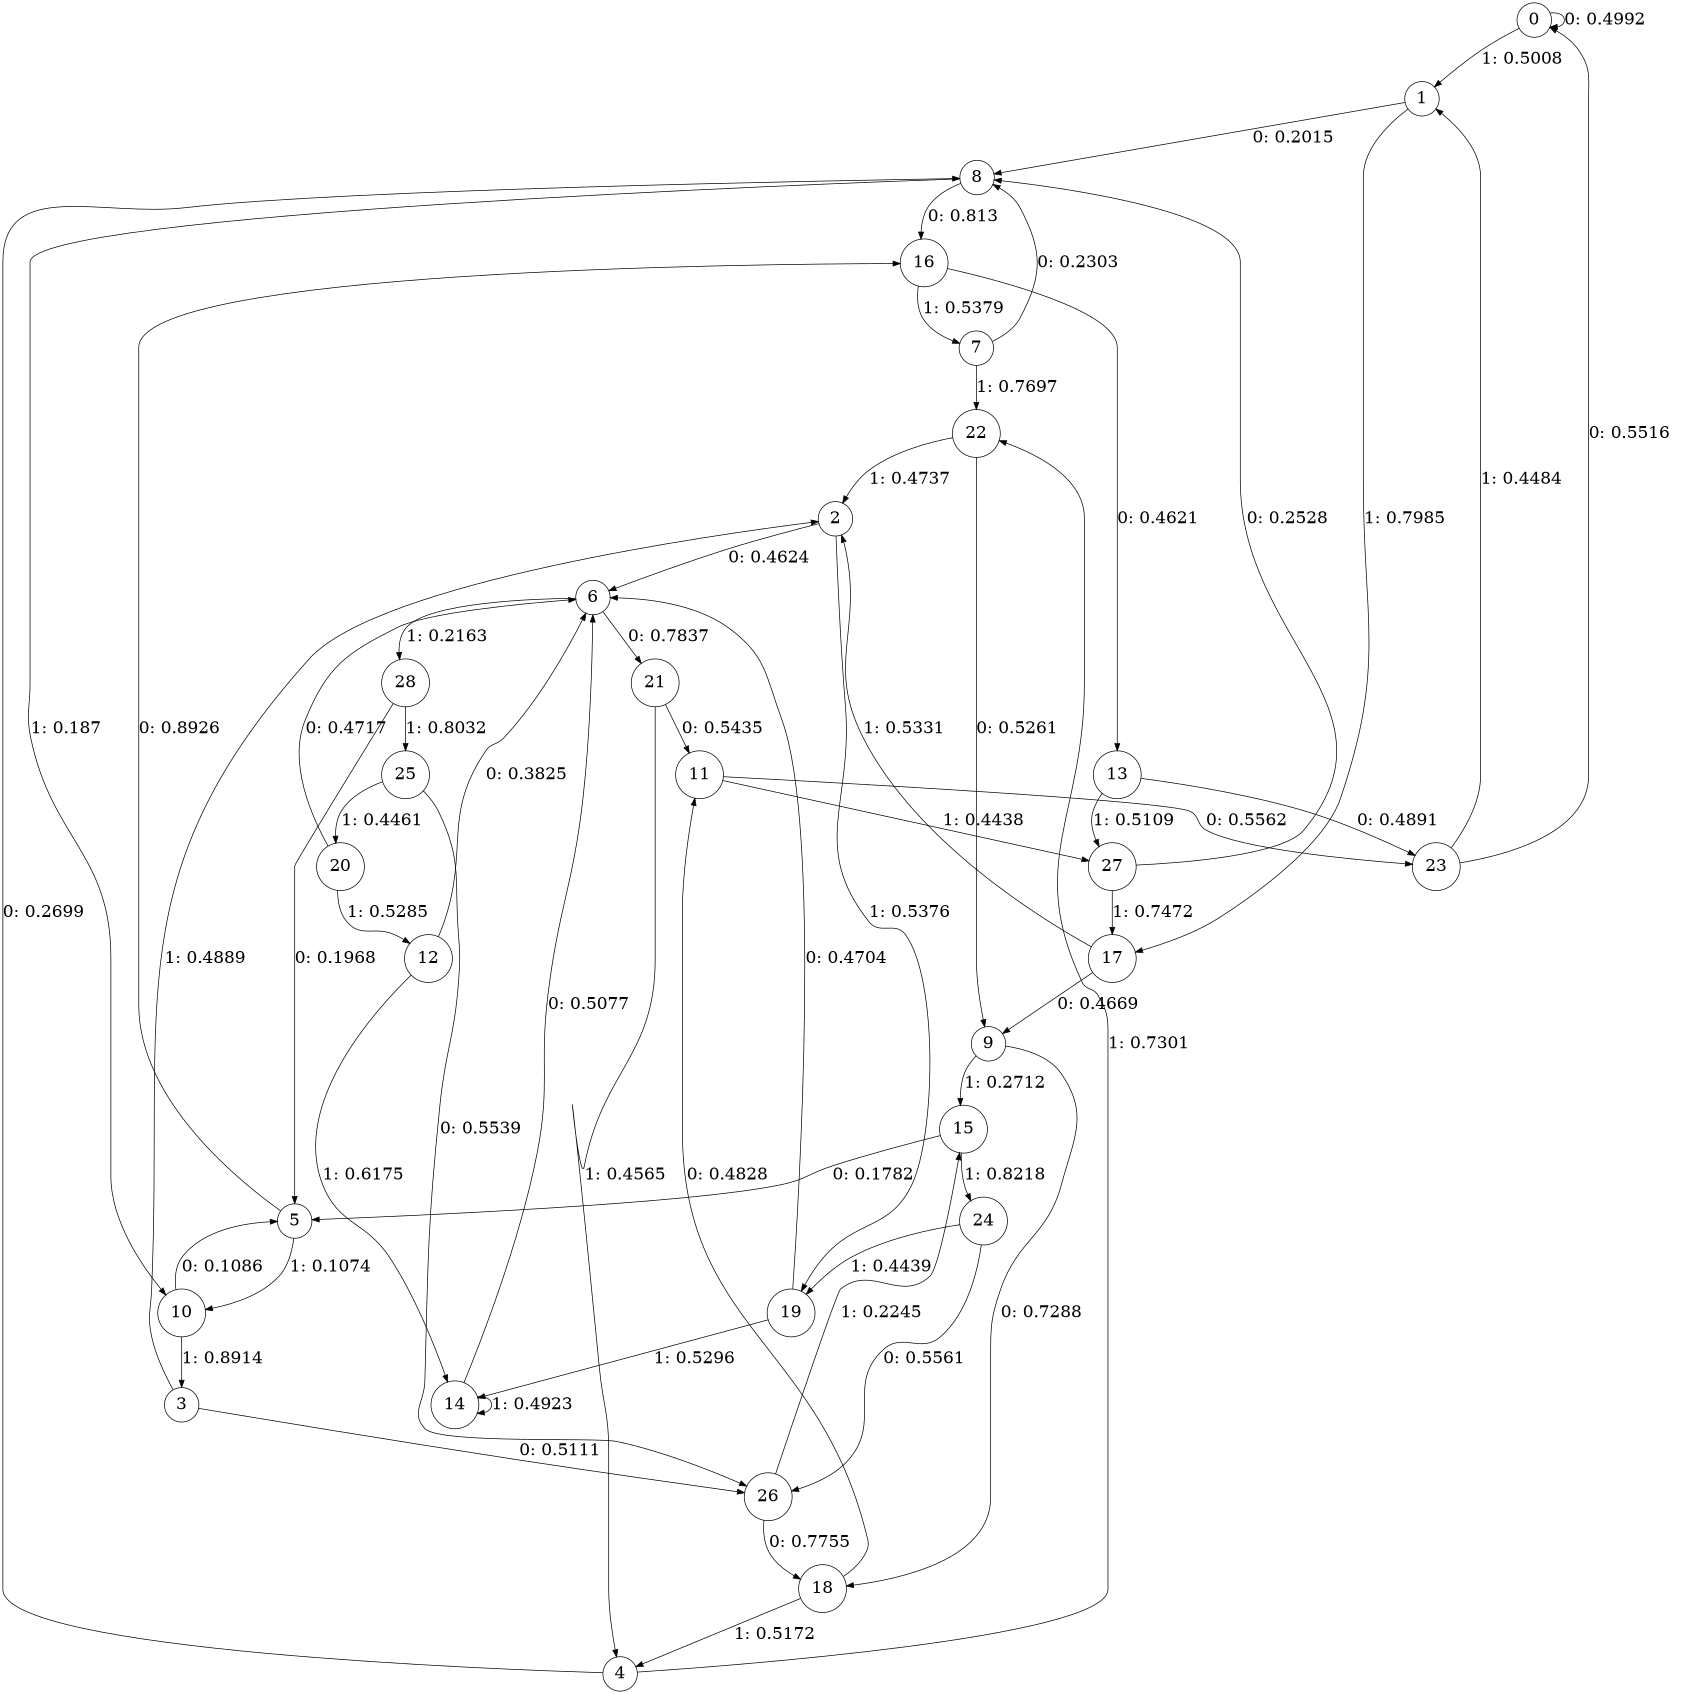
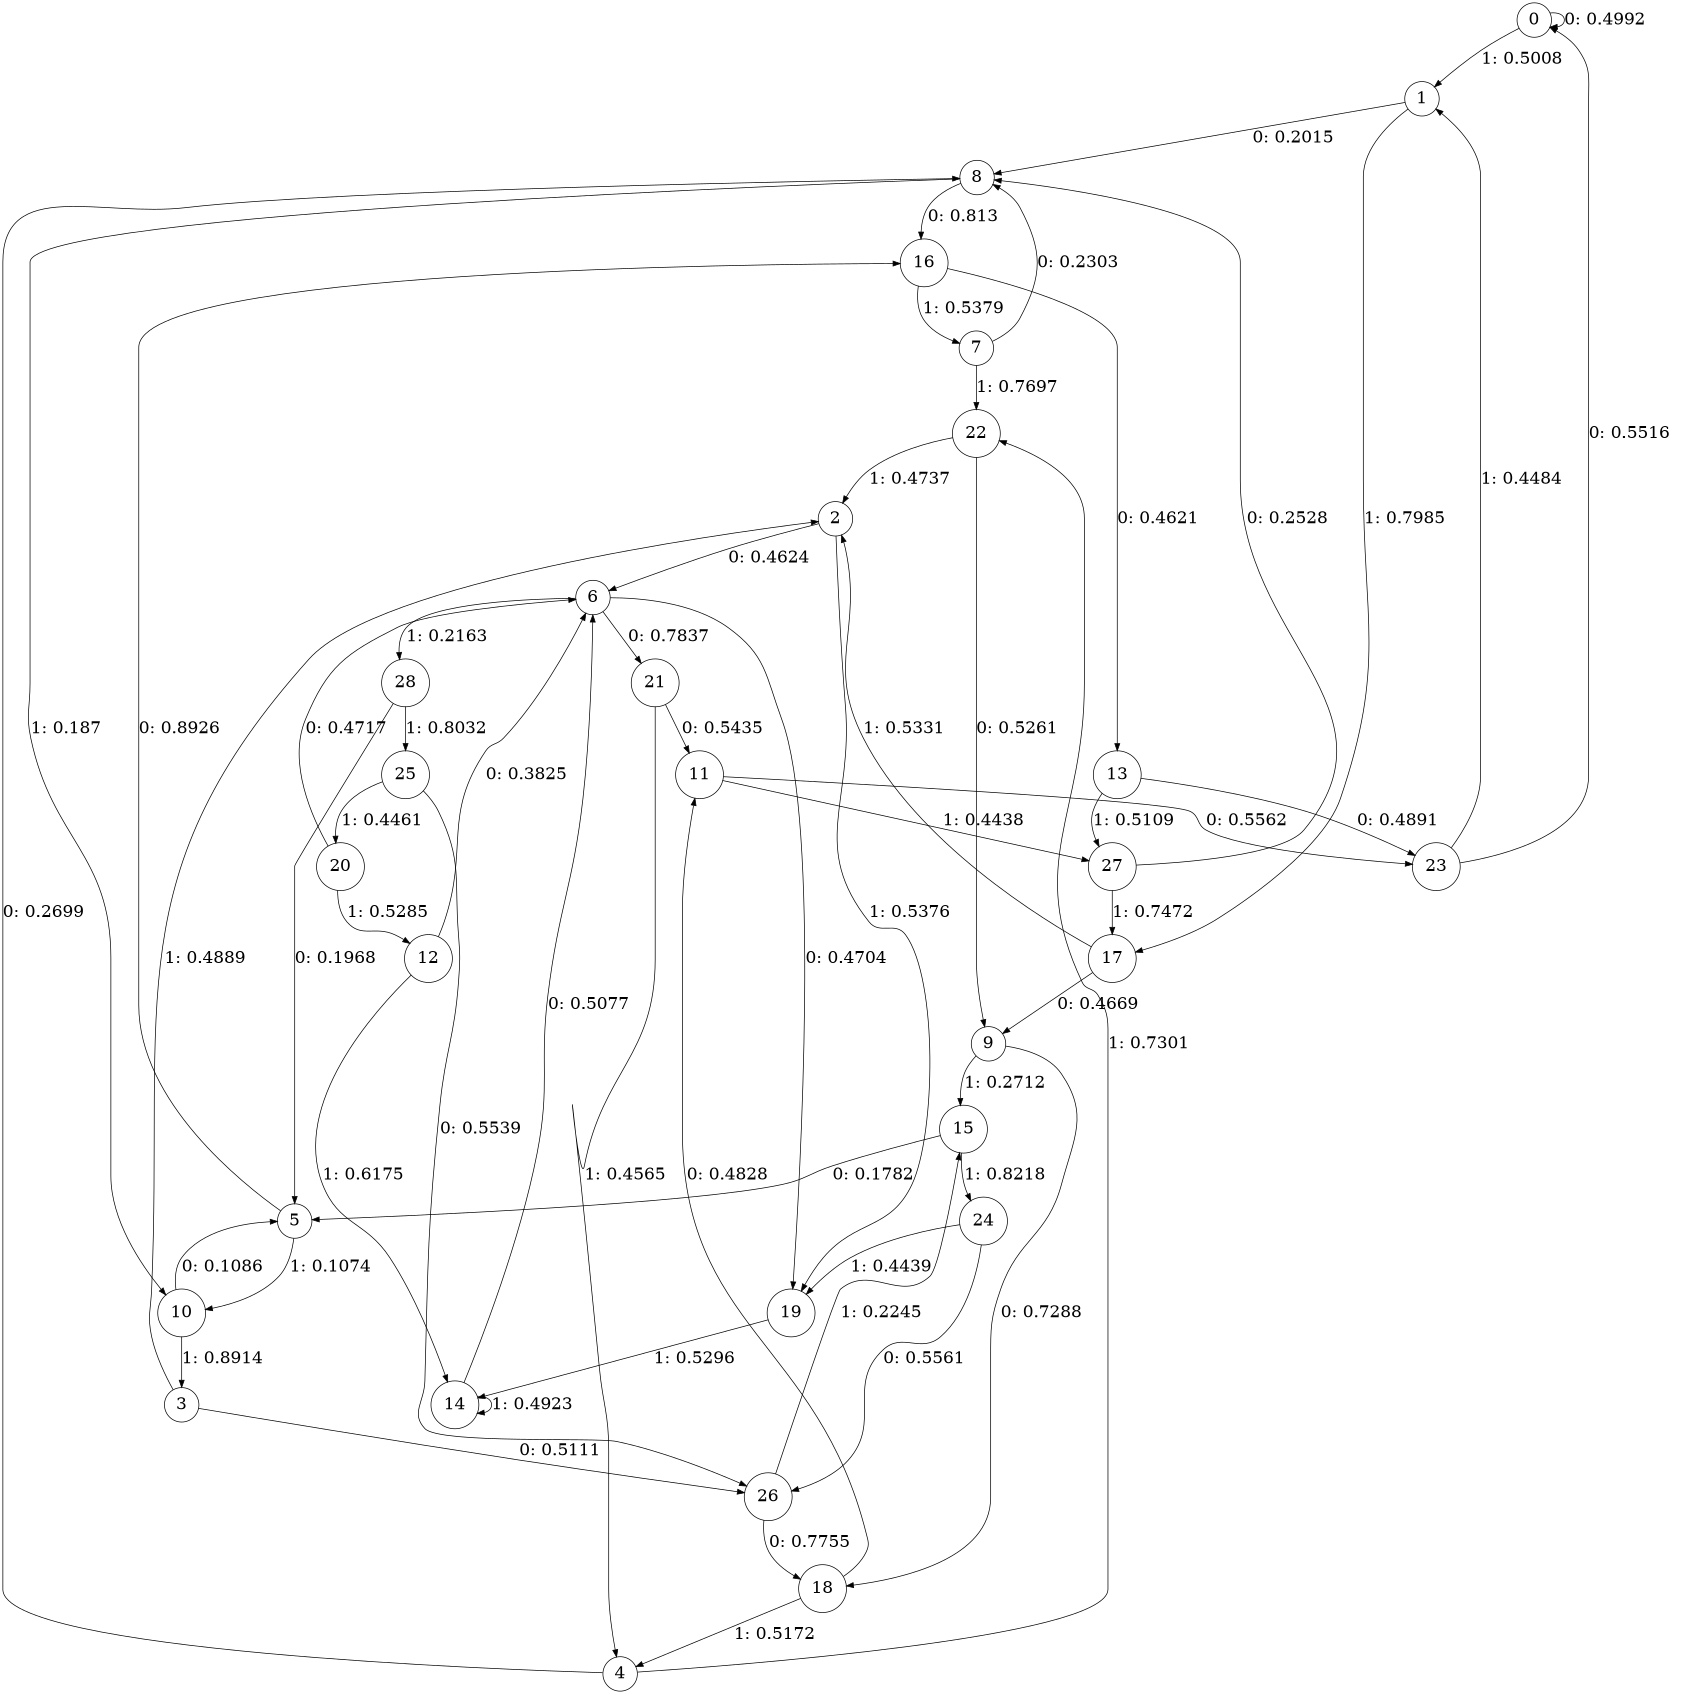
edge "19" -> "6": reversed
